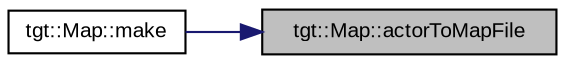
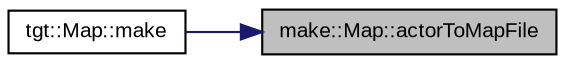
node "tgt::Map::actorToMapFile": label "tgt::Map::actorToMapFile" -> "make::Map::actorToMapFile"
